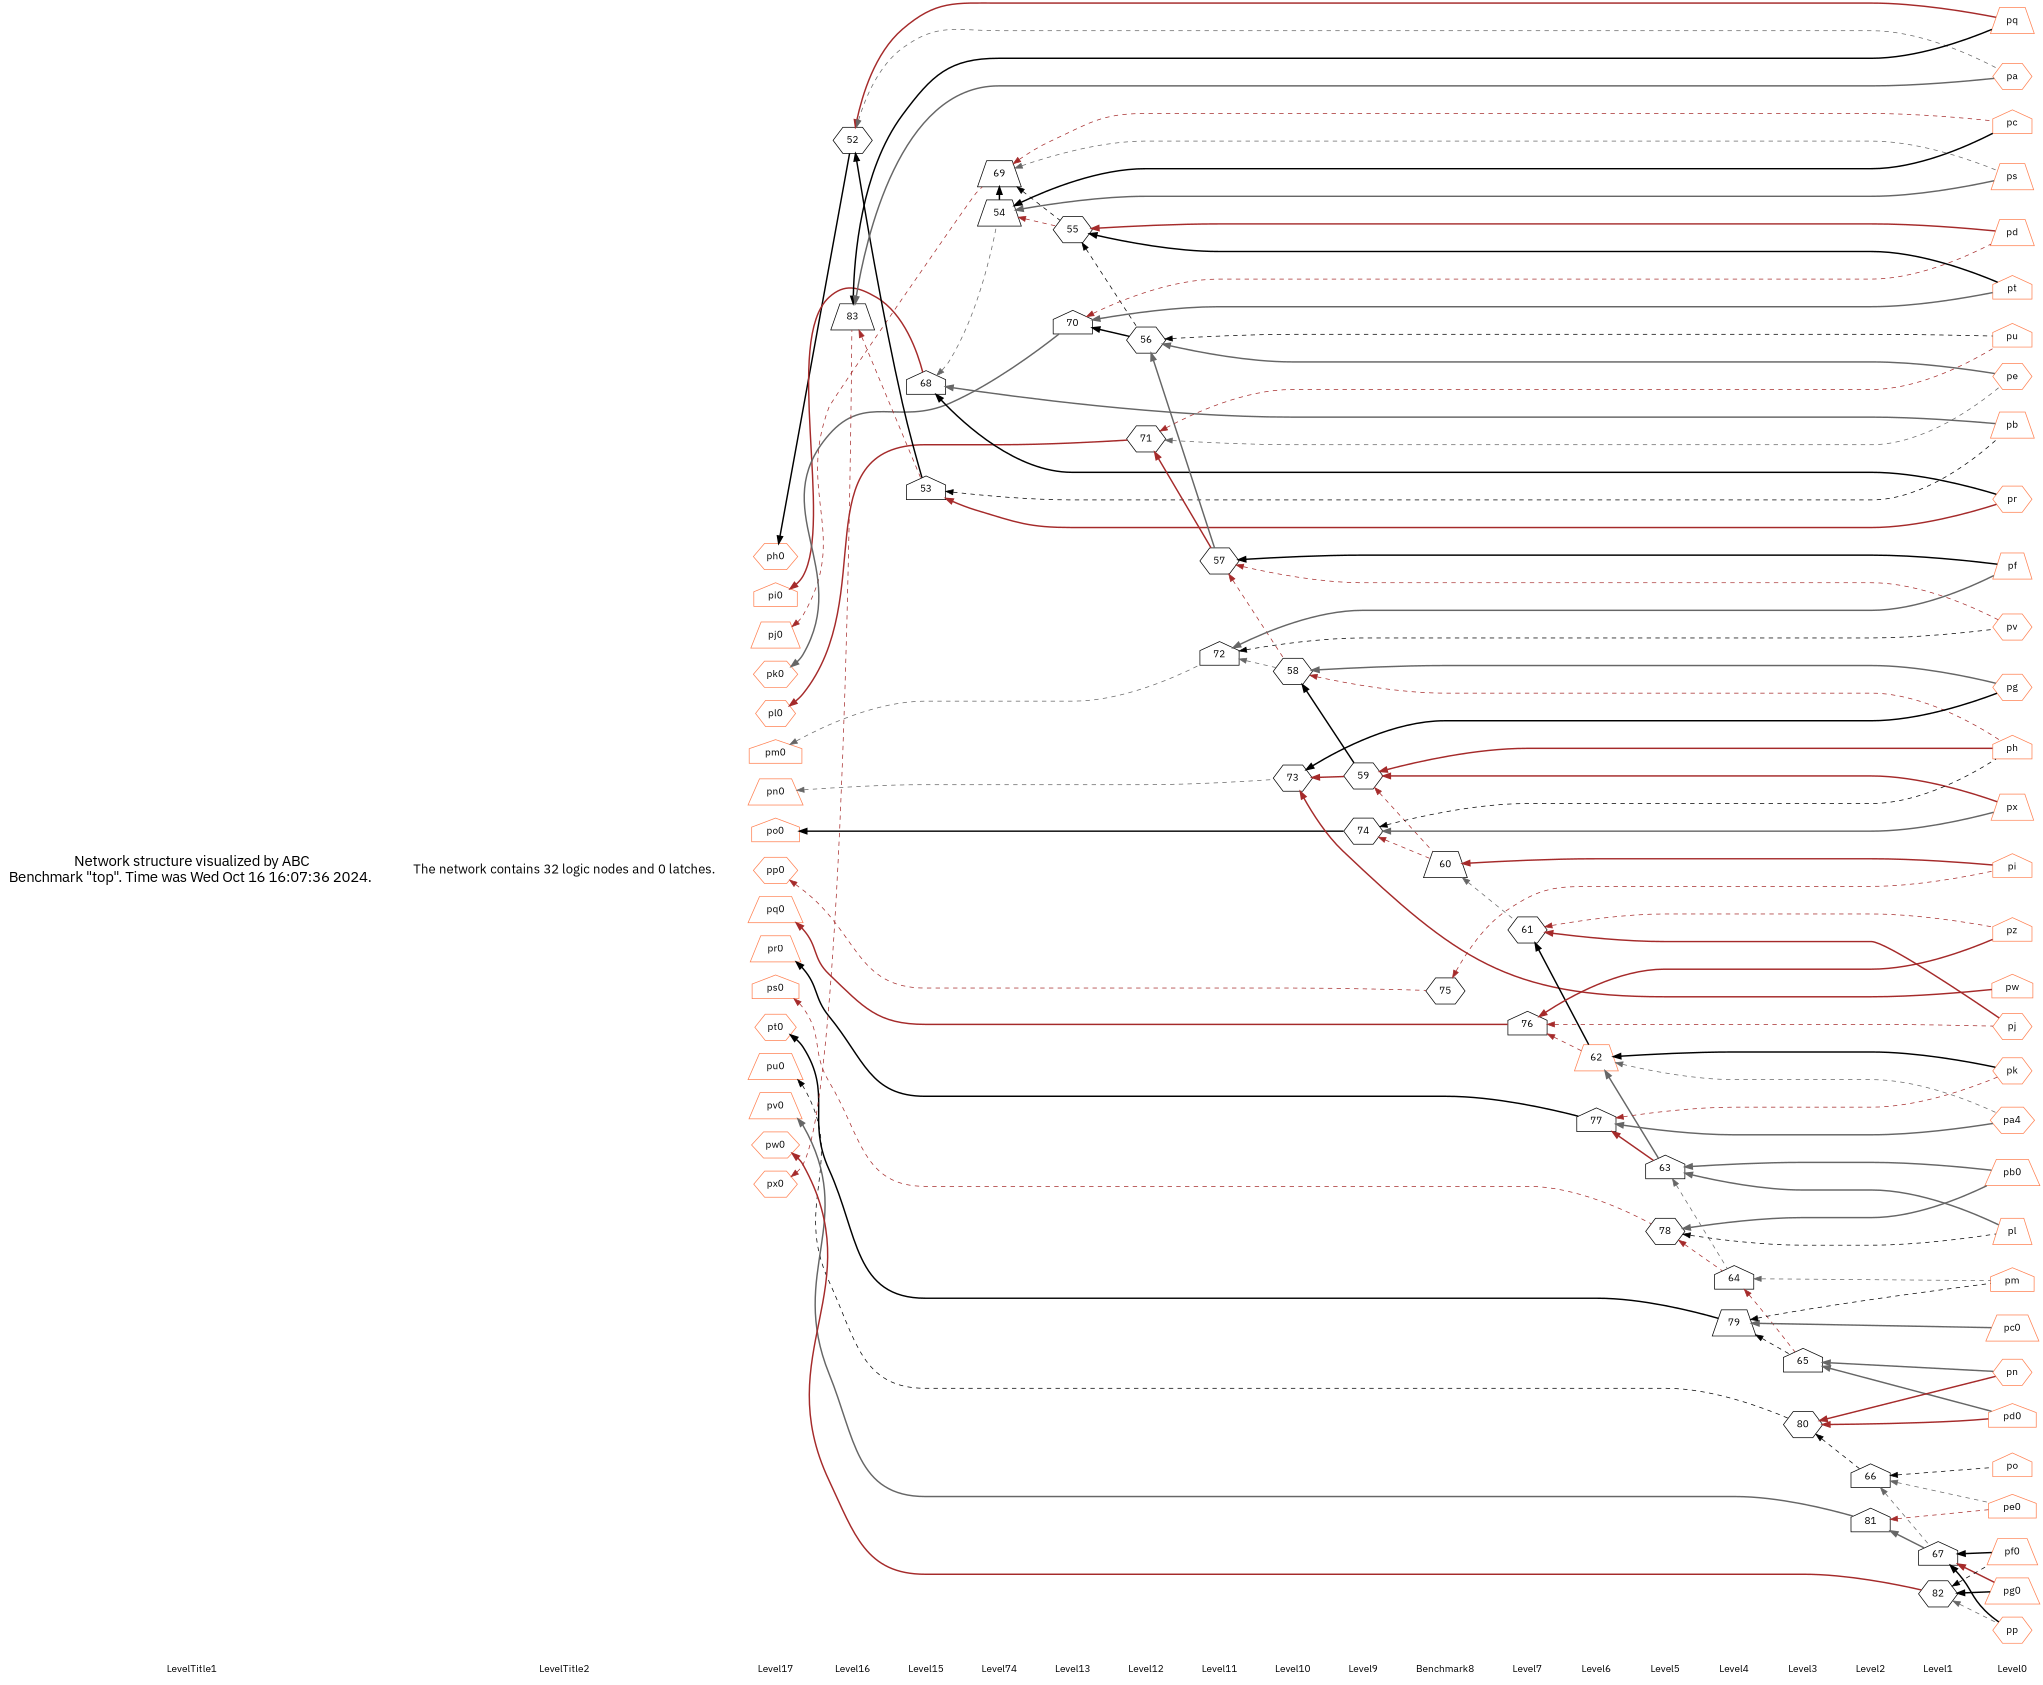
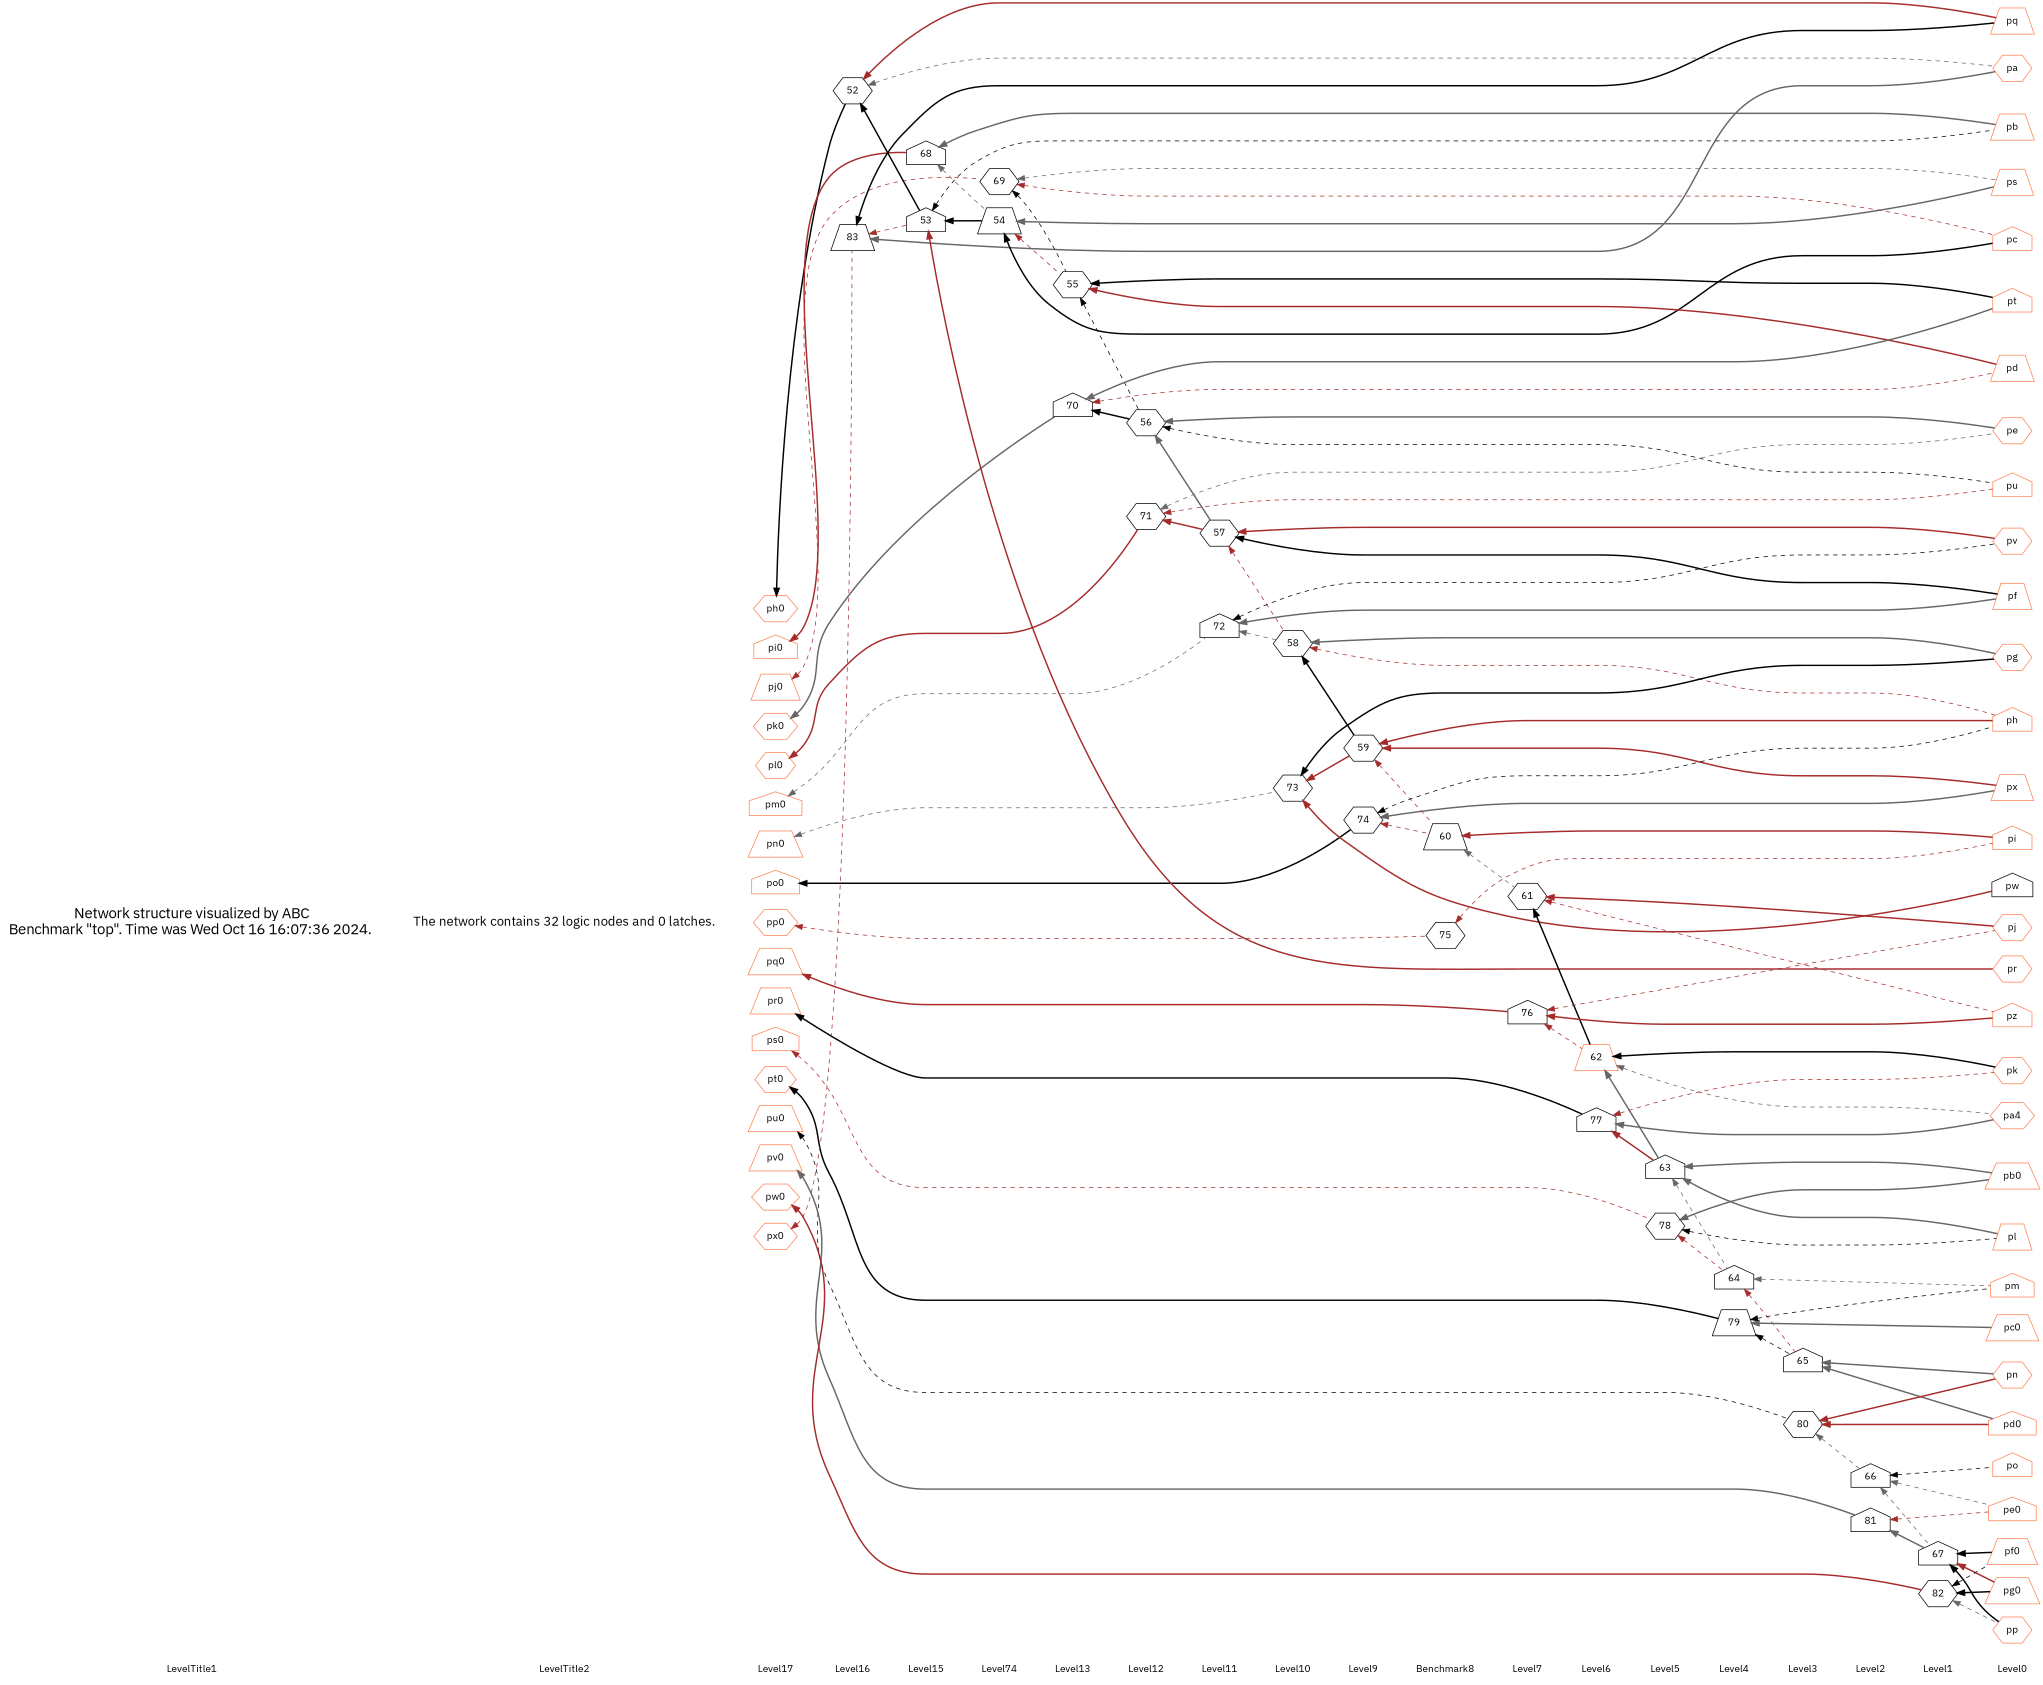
node "69": shape trapezium -> hexagon
edge "54" -> "69": now "54" -> "53"
edge "pr" -> "68": removed
edge "pv" -> "57": style dashed -> bold
node "pw": color coral -> black
edge "66" -> "80": color black -> gray40
